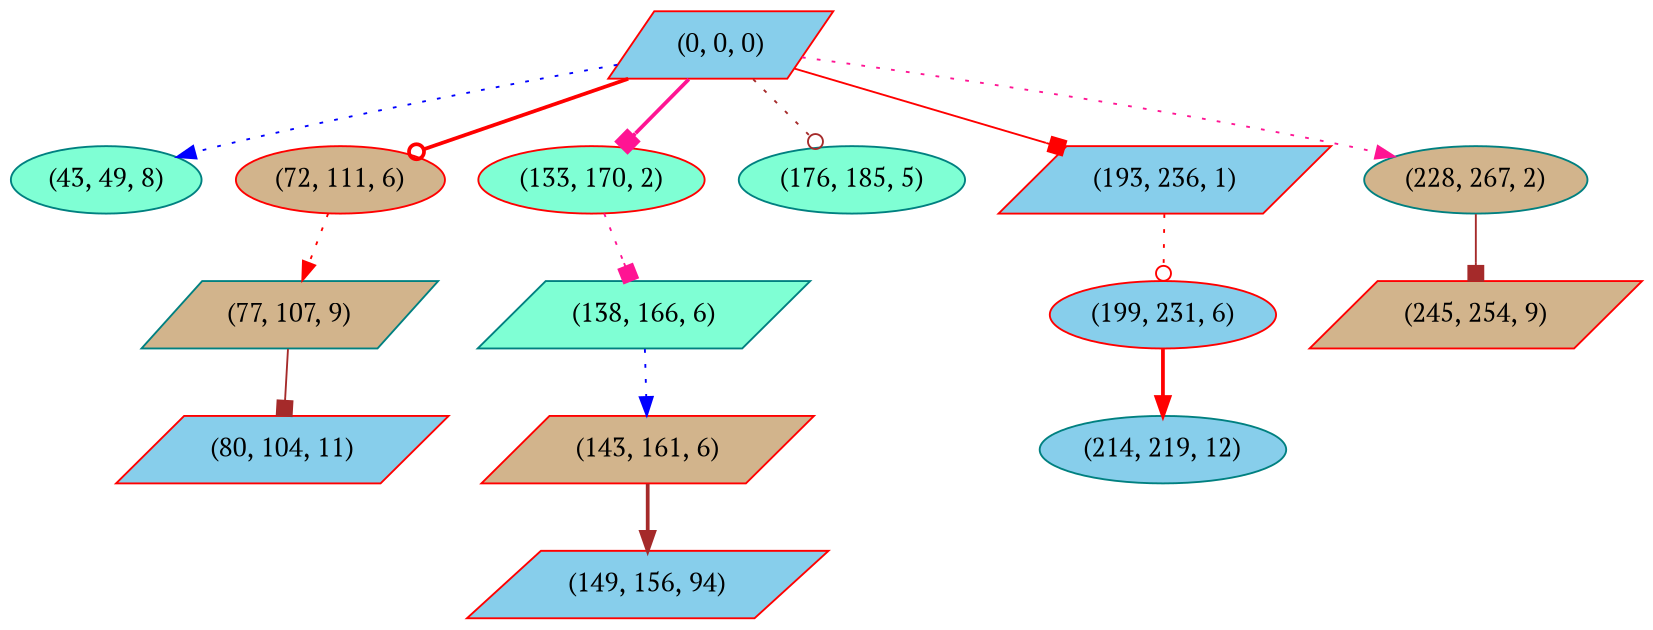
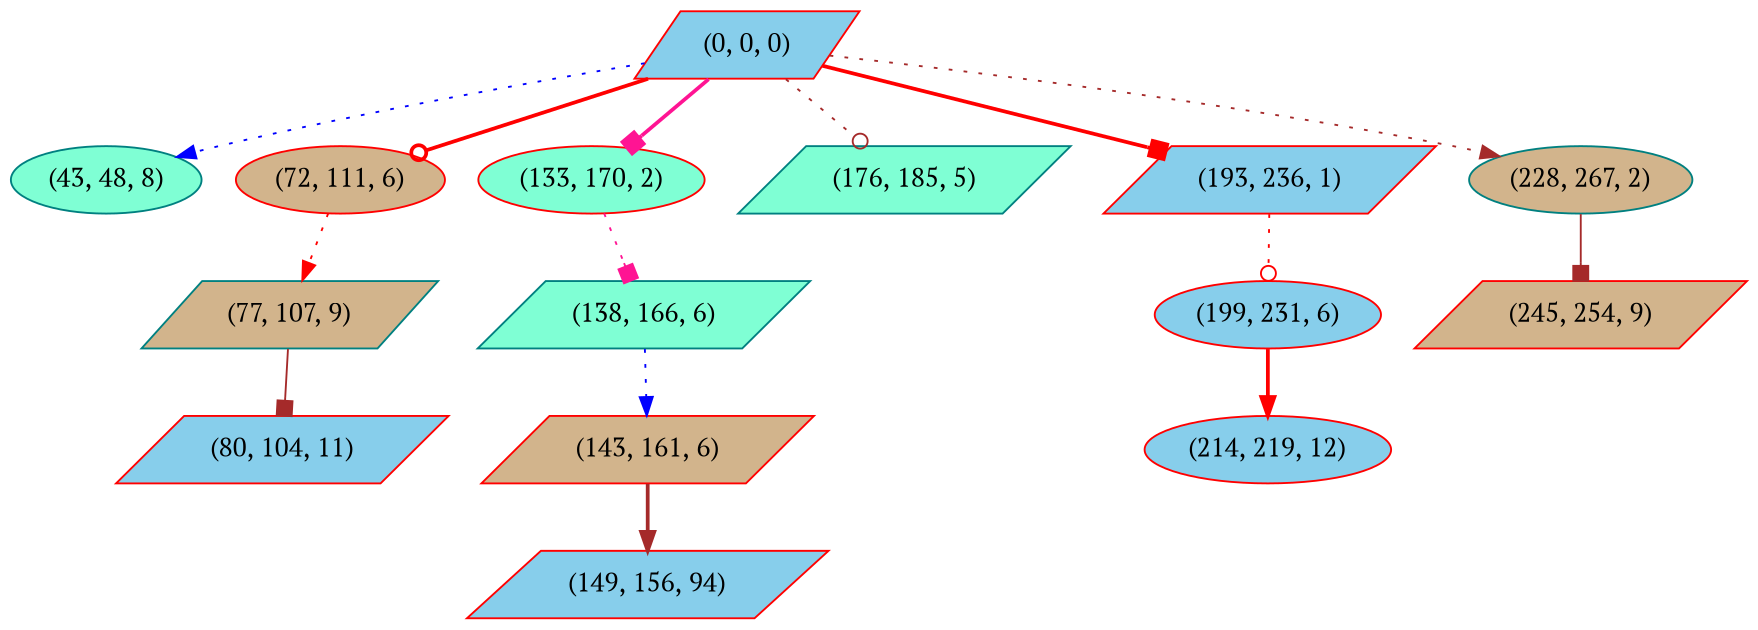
edge "(0, 0, 0)" -> "(228, 267, 2)": color deeppink -> brown
edge "(0, 0, 0)" -> "(193, 236, 1)": style solid -> bold
node "(43, 49, 8)": label "(43, 49, 8)" -> "(43, 48, 8)"
node "(176, 185, 5)": shape ellipse -> parallelogram
node "(214, 219, 12)": color teal -> red
